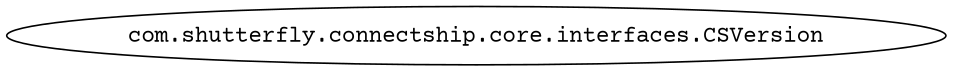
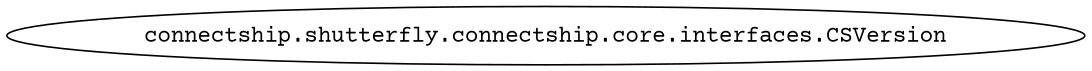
node "com.shutterfly.connectship.core.interfaces.CSVersion": label "com.shutterfly.connectship.core.interfaces.CSVersion" -> "connectship.shutterfly.connectship.core.interfaces.CSVersion"
